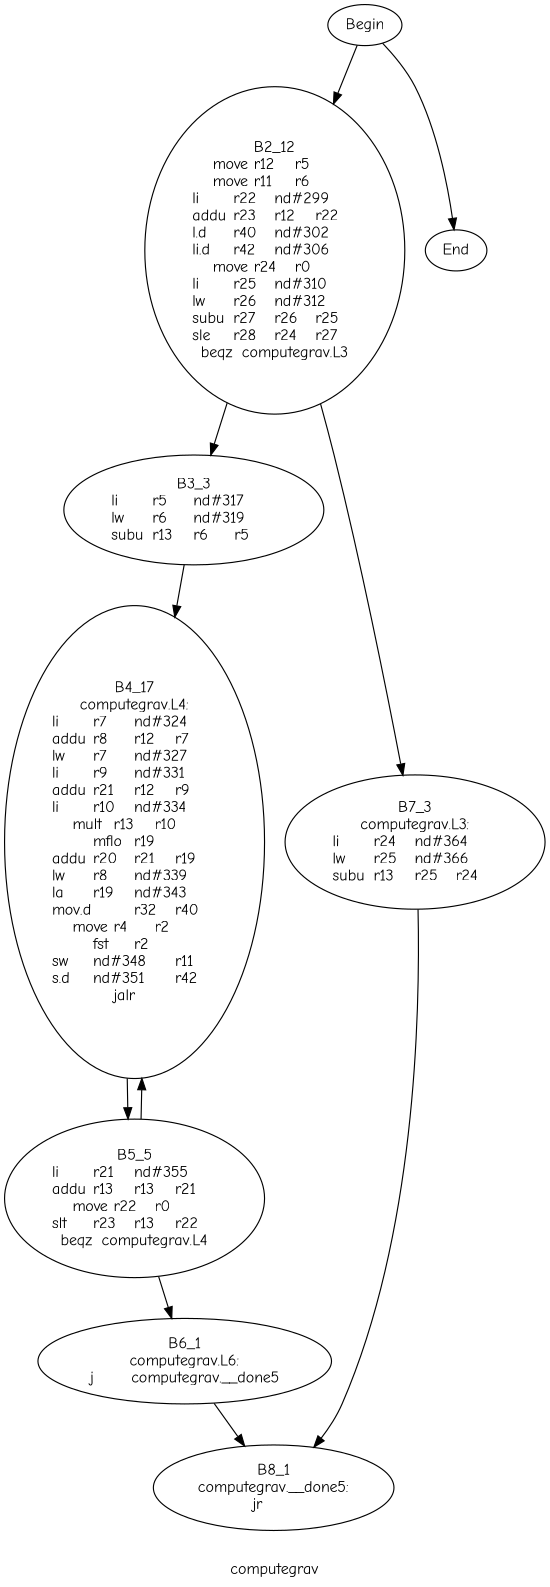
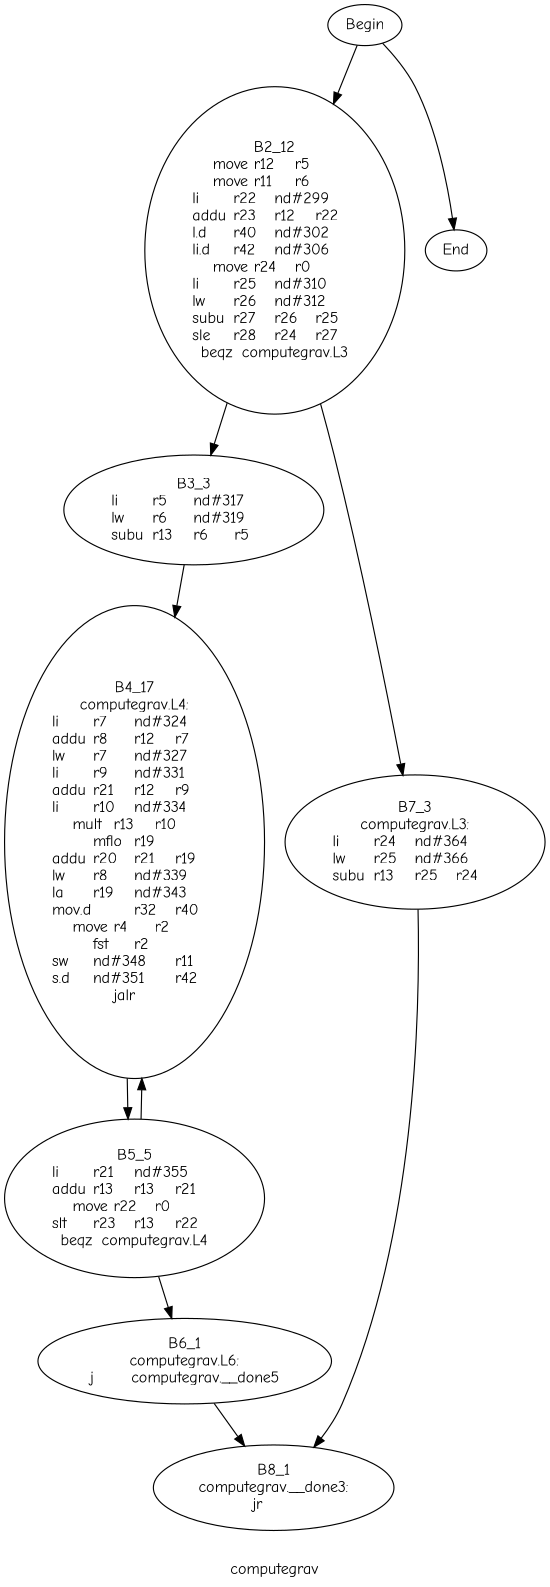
node "B8_1 computegrav.__done5: jr": label "B8_1 computegrav.__done5: jr" -> "B8_1 computegrav.__done3: jr"
